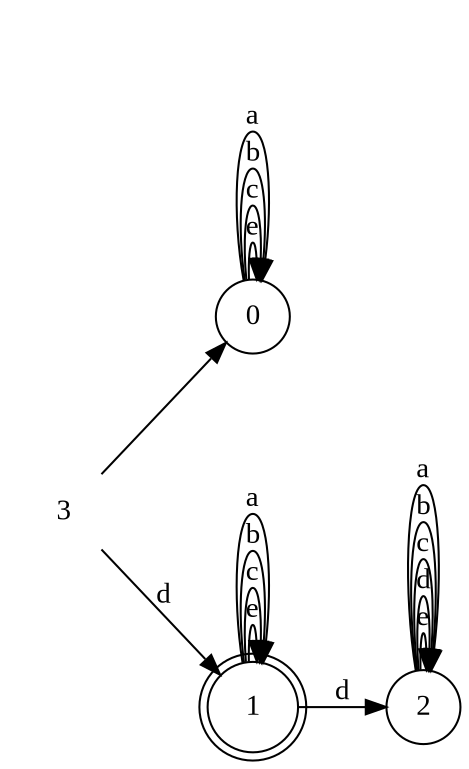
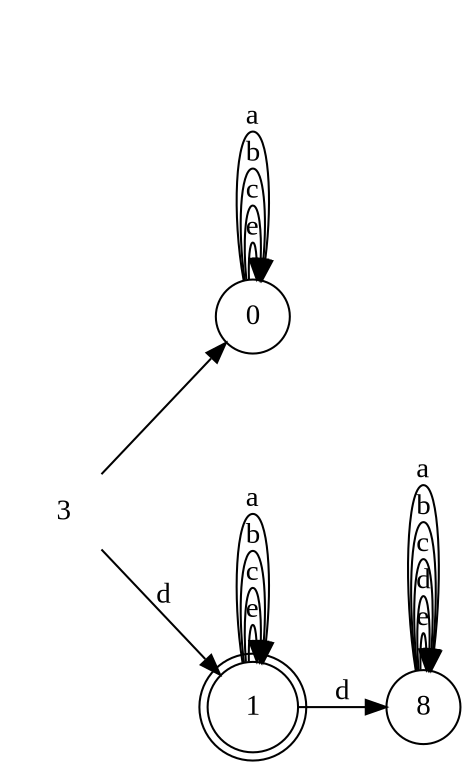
node "2": label "2" -> "8"
